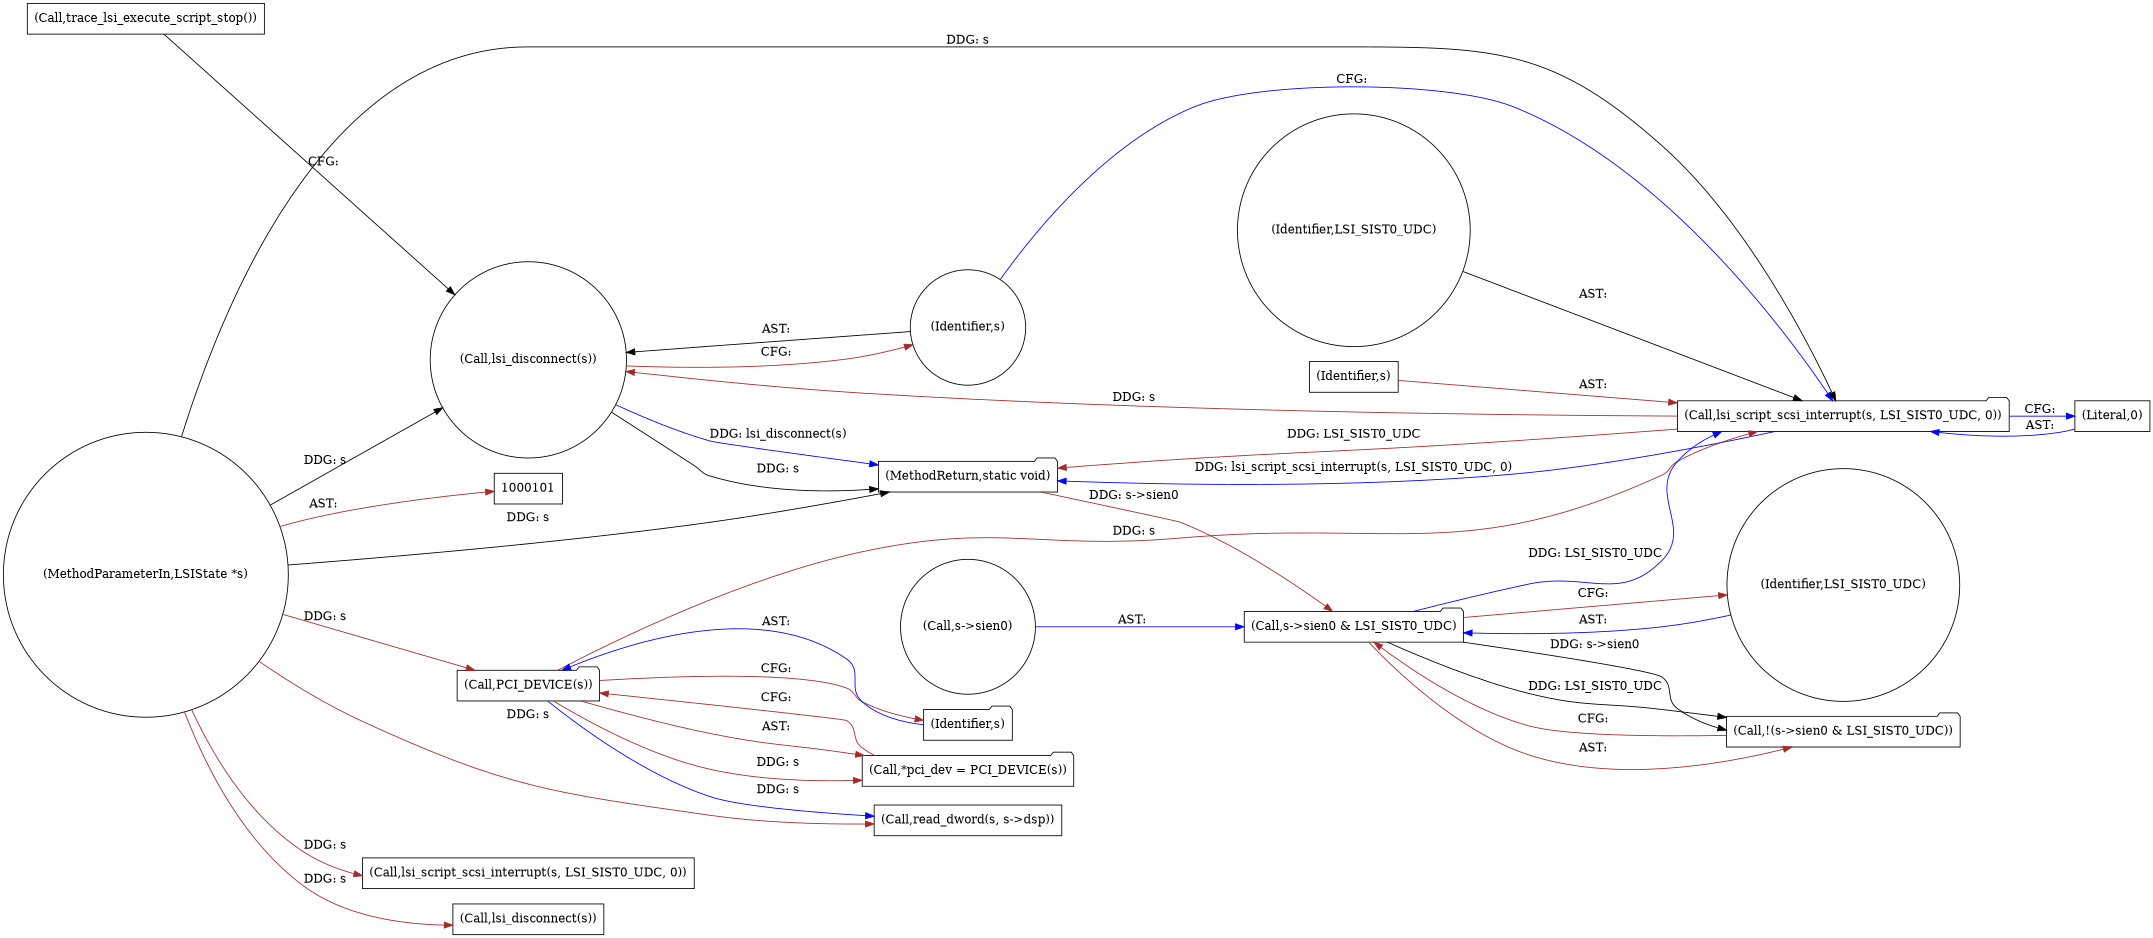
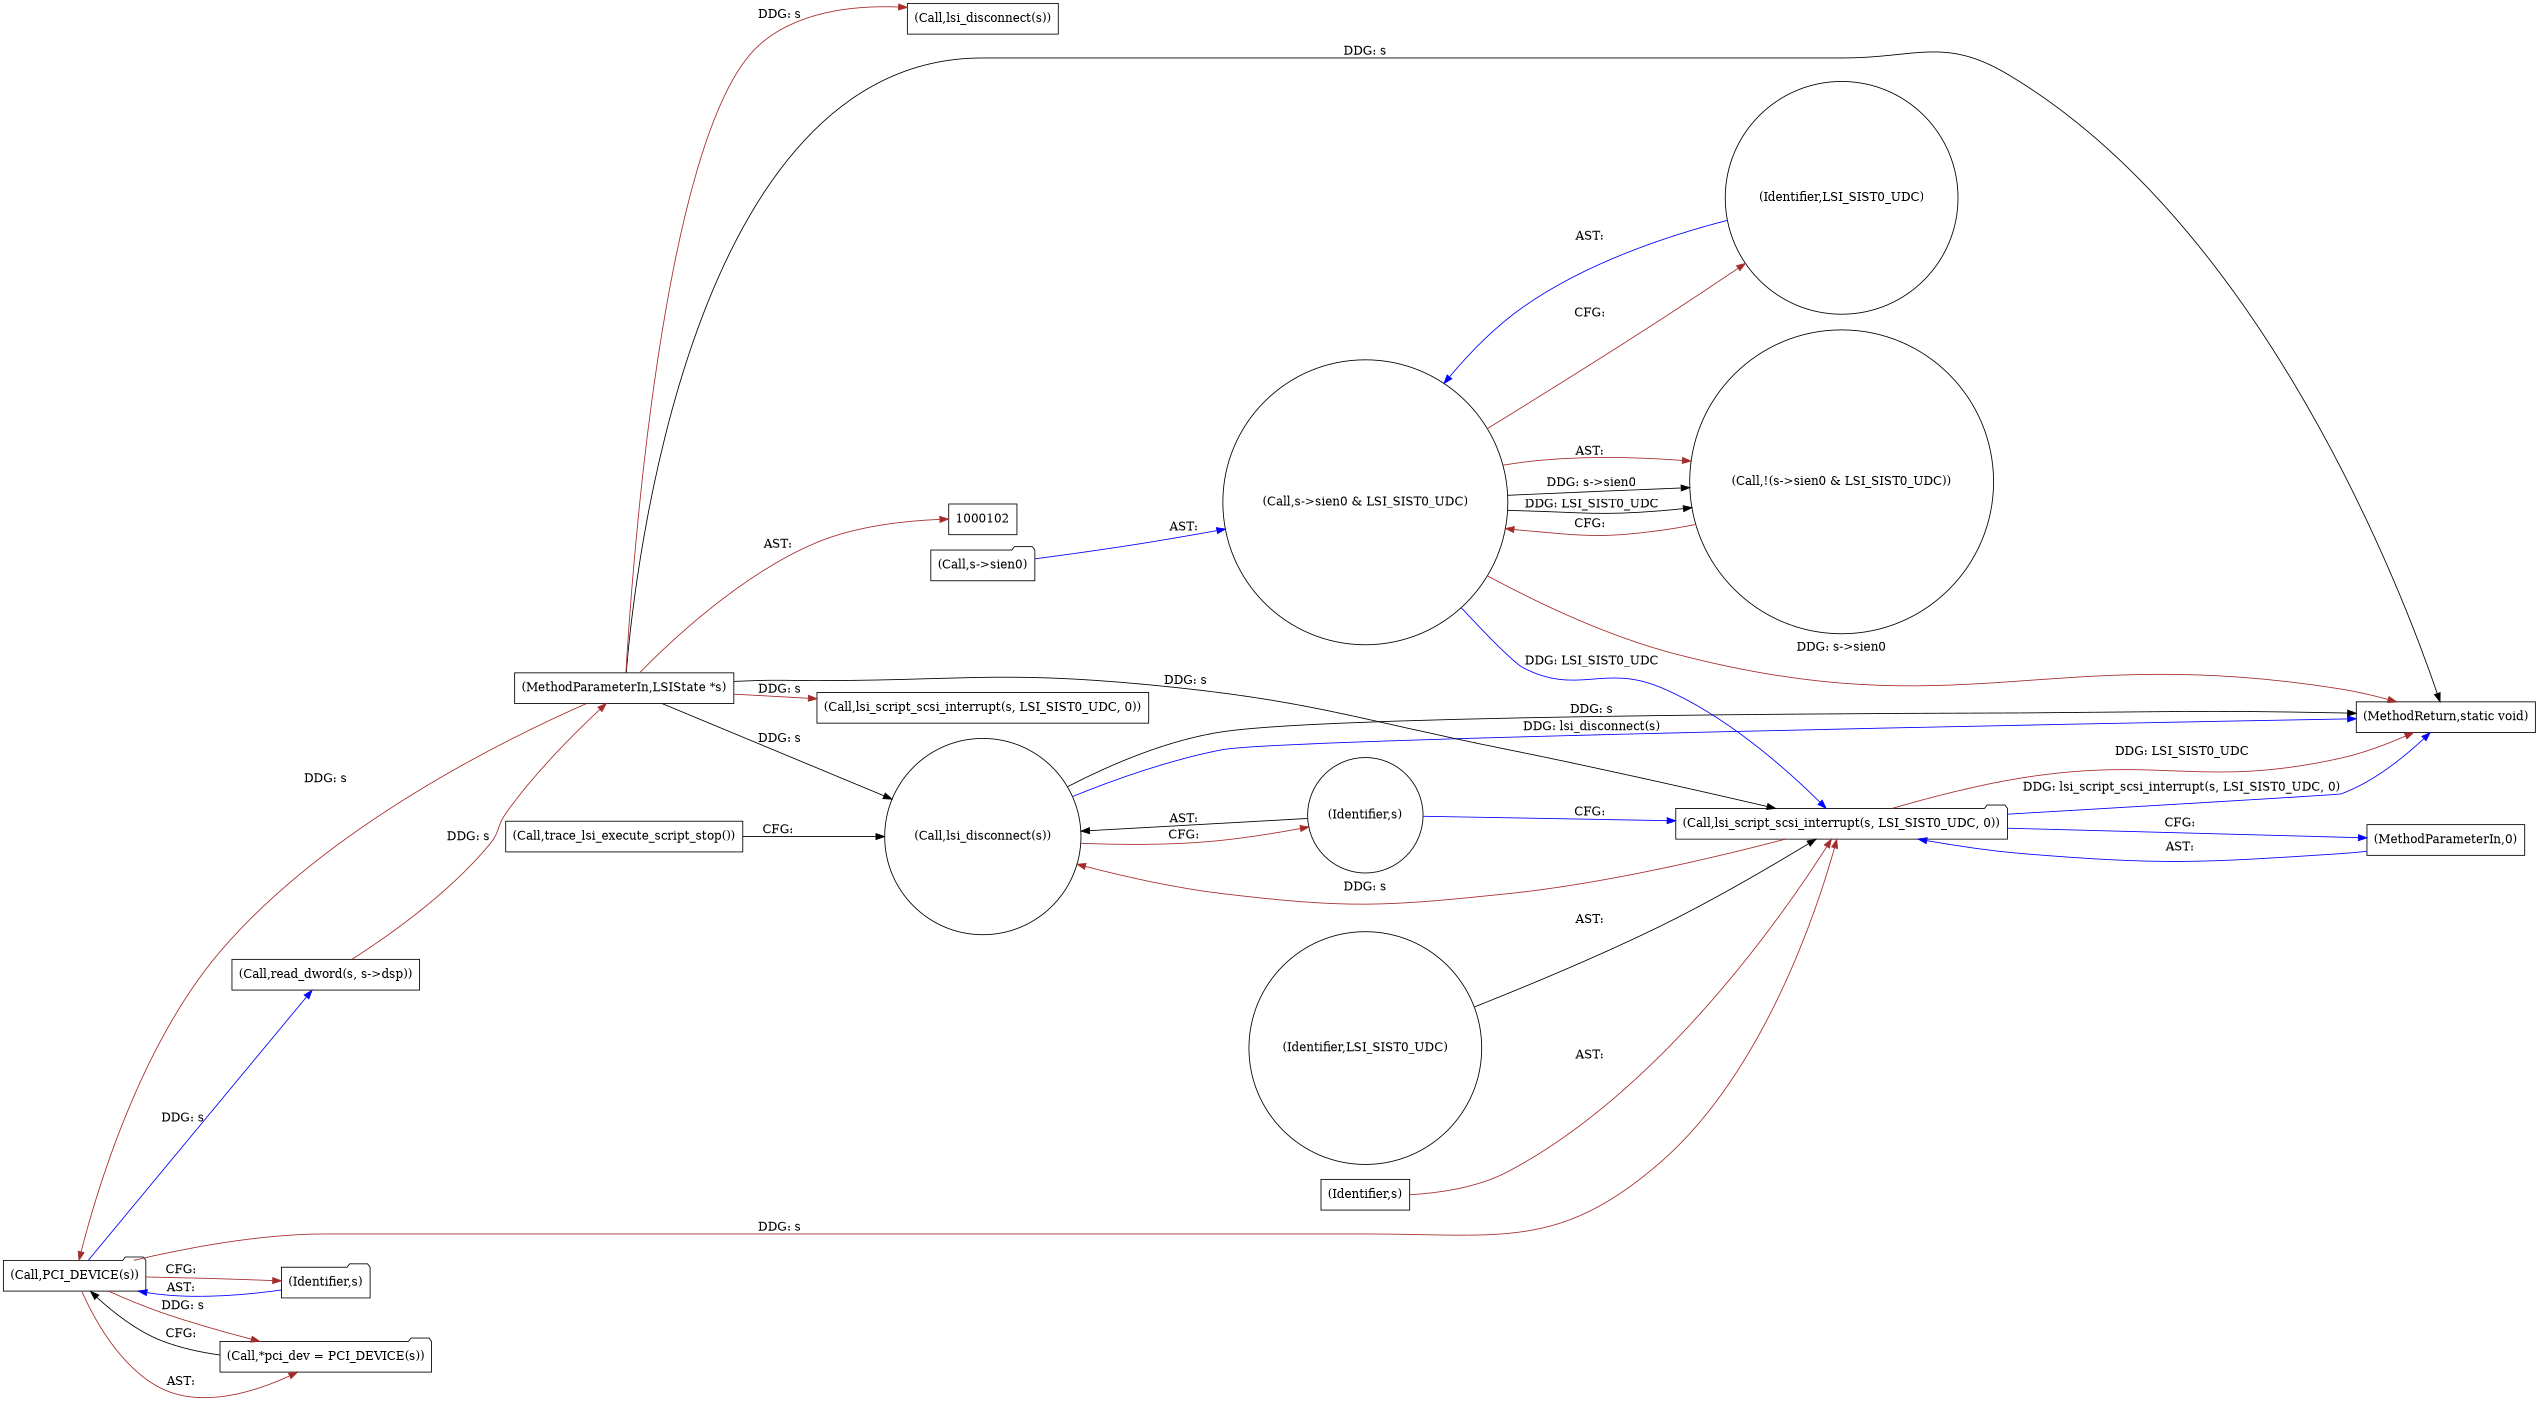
node "(Literal,0)": label "(Literal,0)" -> "(MethodParameterIn,0)"
node "(MethodReturn,static void)": shape folder -> box
node "1000101": label "1000101" -> "1000102"
edge "(MethodReturn,static void)" -> "(Call,s->sien0 & LSI_SIST0_UDC)": reversed
node "(MethodParameterIn,LSIState *s)": shape circle -> box
node "(Call,s->sien0)": shape circle -> folder
node "(Call,s->sien0 & LSI_SIST0_UDC)": shape folder -> circle
edge "(Call,*pci_dev = PCI_DEVICE(s))" -> "(Call,PCI_DEVICE(s))": color brown -> black
node "(Call,!(s->sien0 & LSI_SIST0_UDC))": shape folder -> circle
edge "(MethodParameterIn,LSIState *s)" -> "(Call,read_dword(s, s->dsp))": reversed
